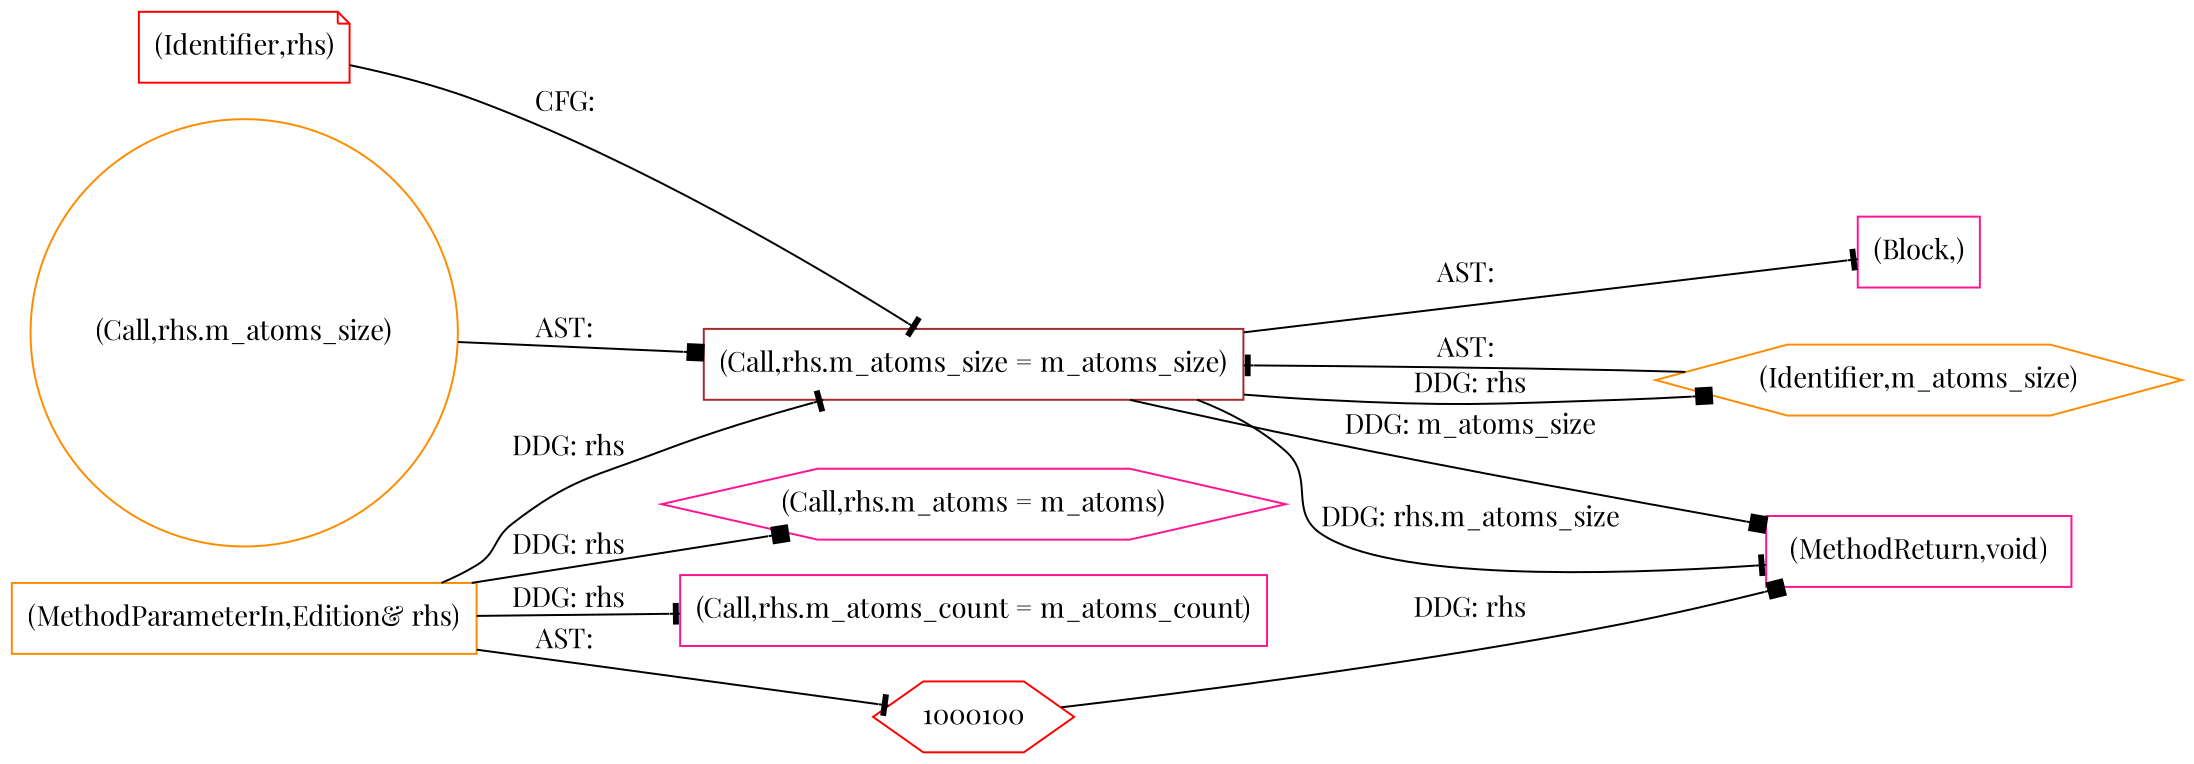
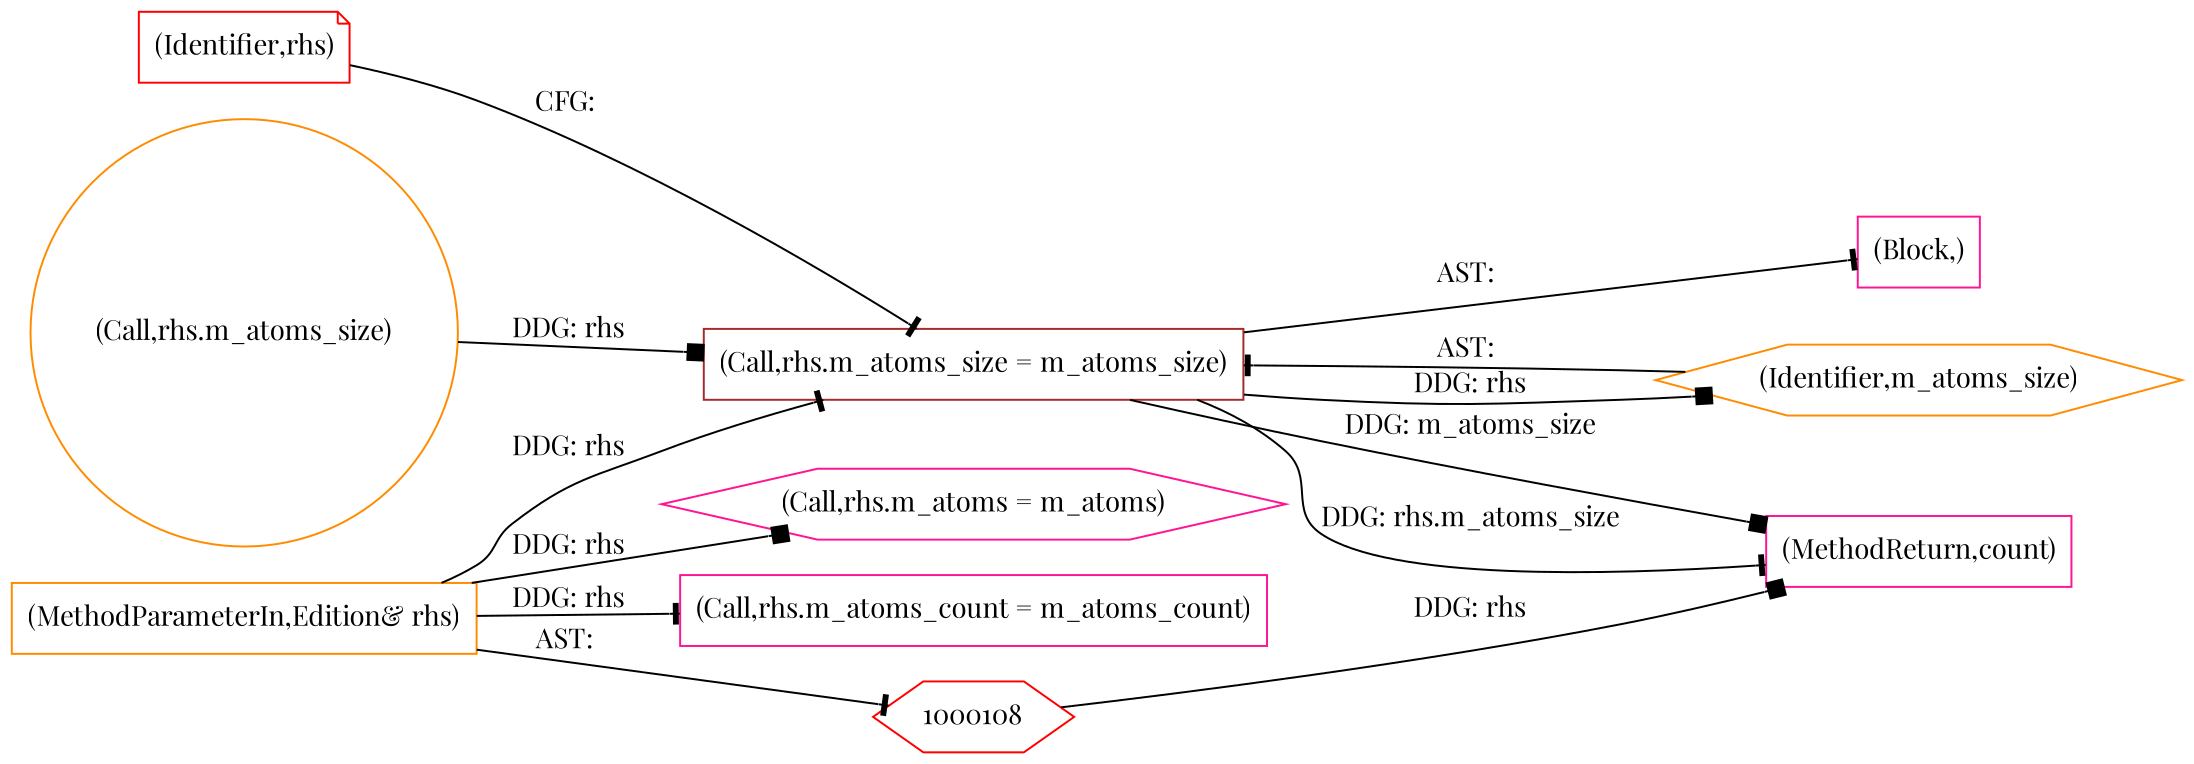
edge "(Call,rhs.m_atoms_size)" -> "(Call,rhs.m_atoms_size = m_atoms_size)": label "AST: " -> "DDG: rhs"
node "(MethodReturn,void)": label "(MethodReturn,void)" -> "(MethodReturn,count)"
node "1000100": label "1000100" -> "1000108"
